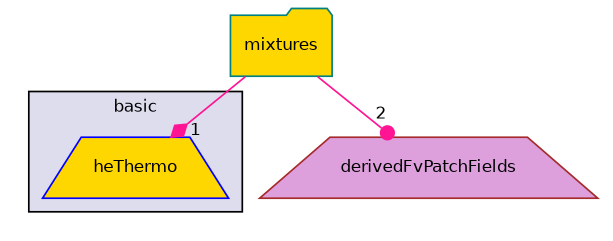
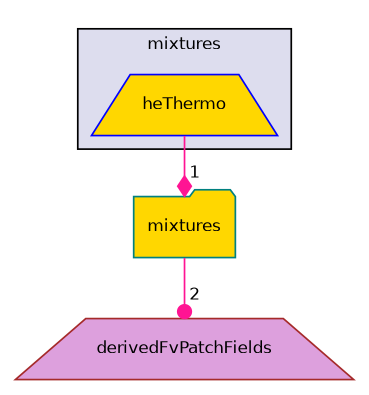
edge "mixtures" -> "heThermo": reversed
cluster "basic": label "basic" -> "mixtures"
